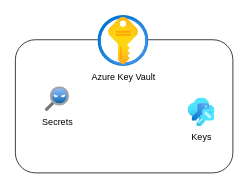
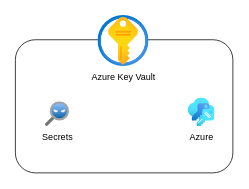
node "Secrets": moved (57, 99) -> (57, 114)
node "Keys": label "Keys" -> "Azure"
